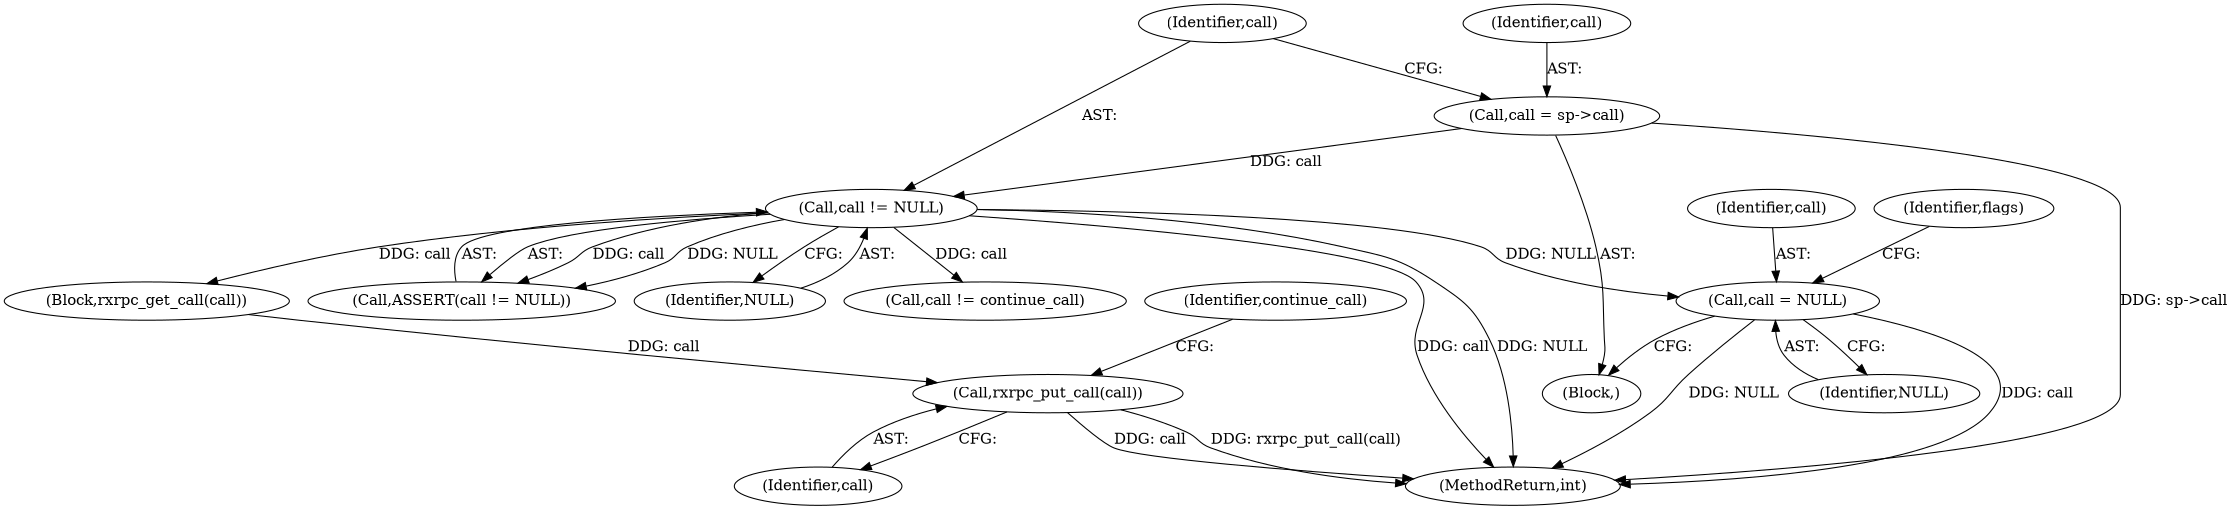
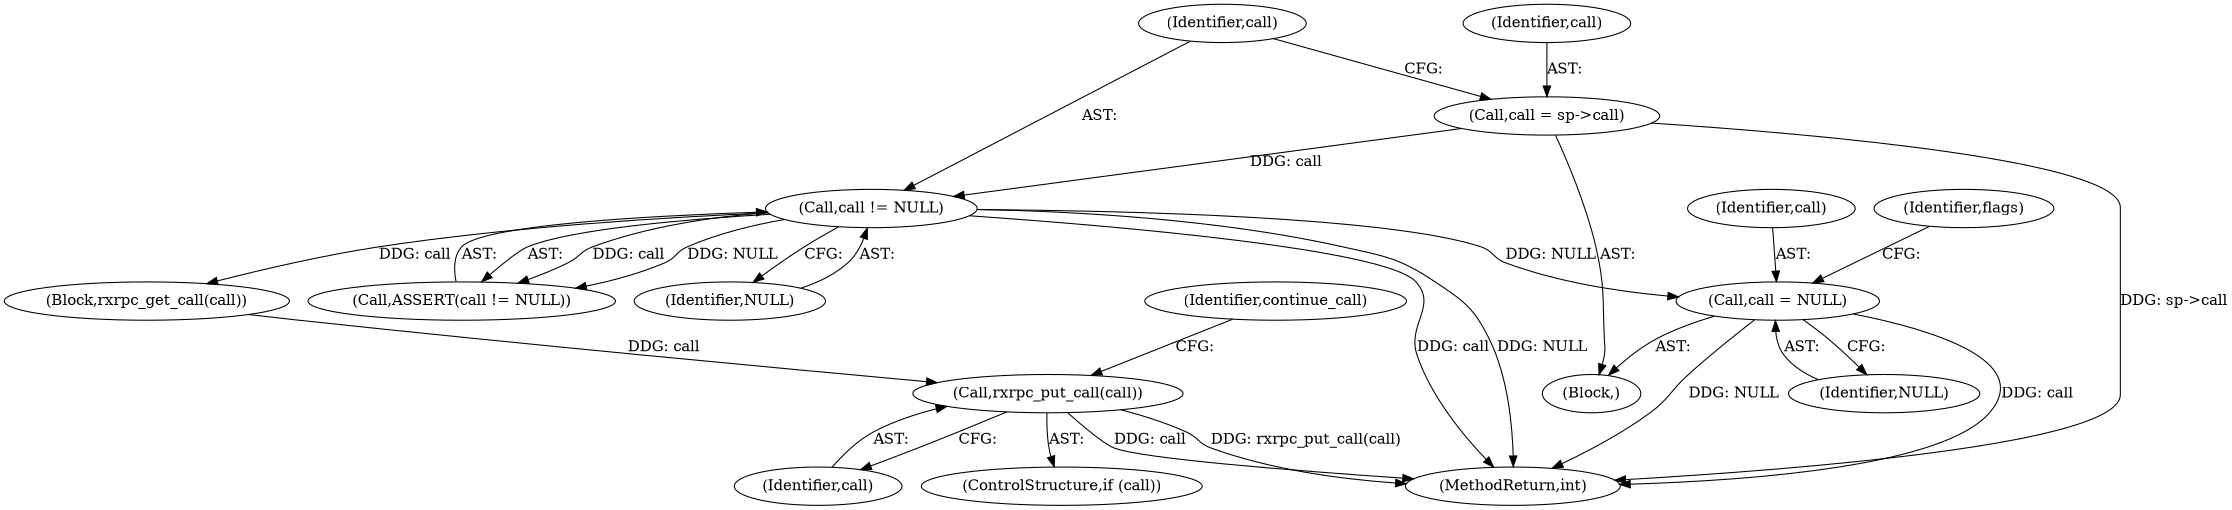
node "(Call,call != continue_call)": removed
edge "(Call,call = NULL)" -> "(Block,)": label "CFG: " -> "AST: "
node "(ControlStructure,if (call))": added
